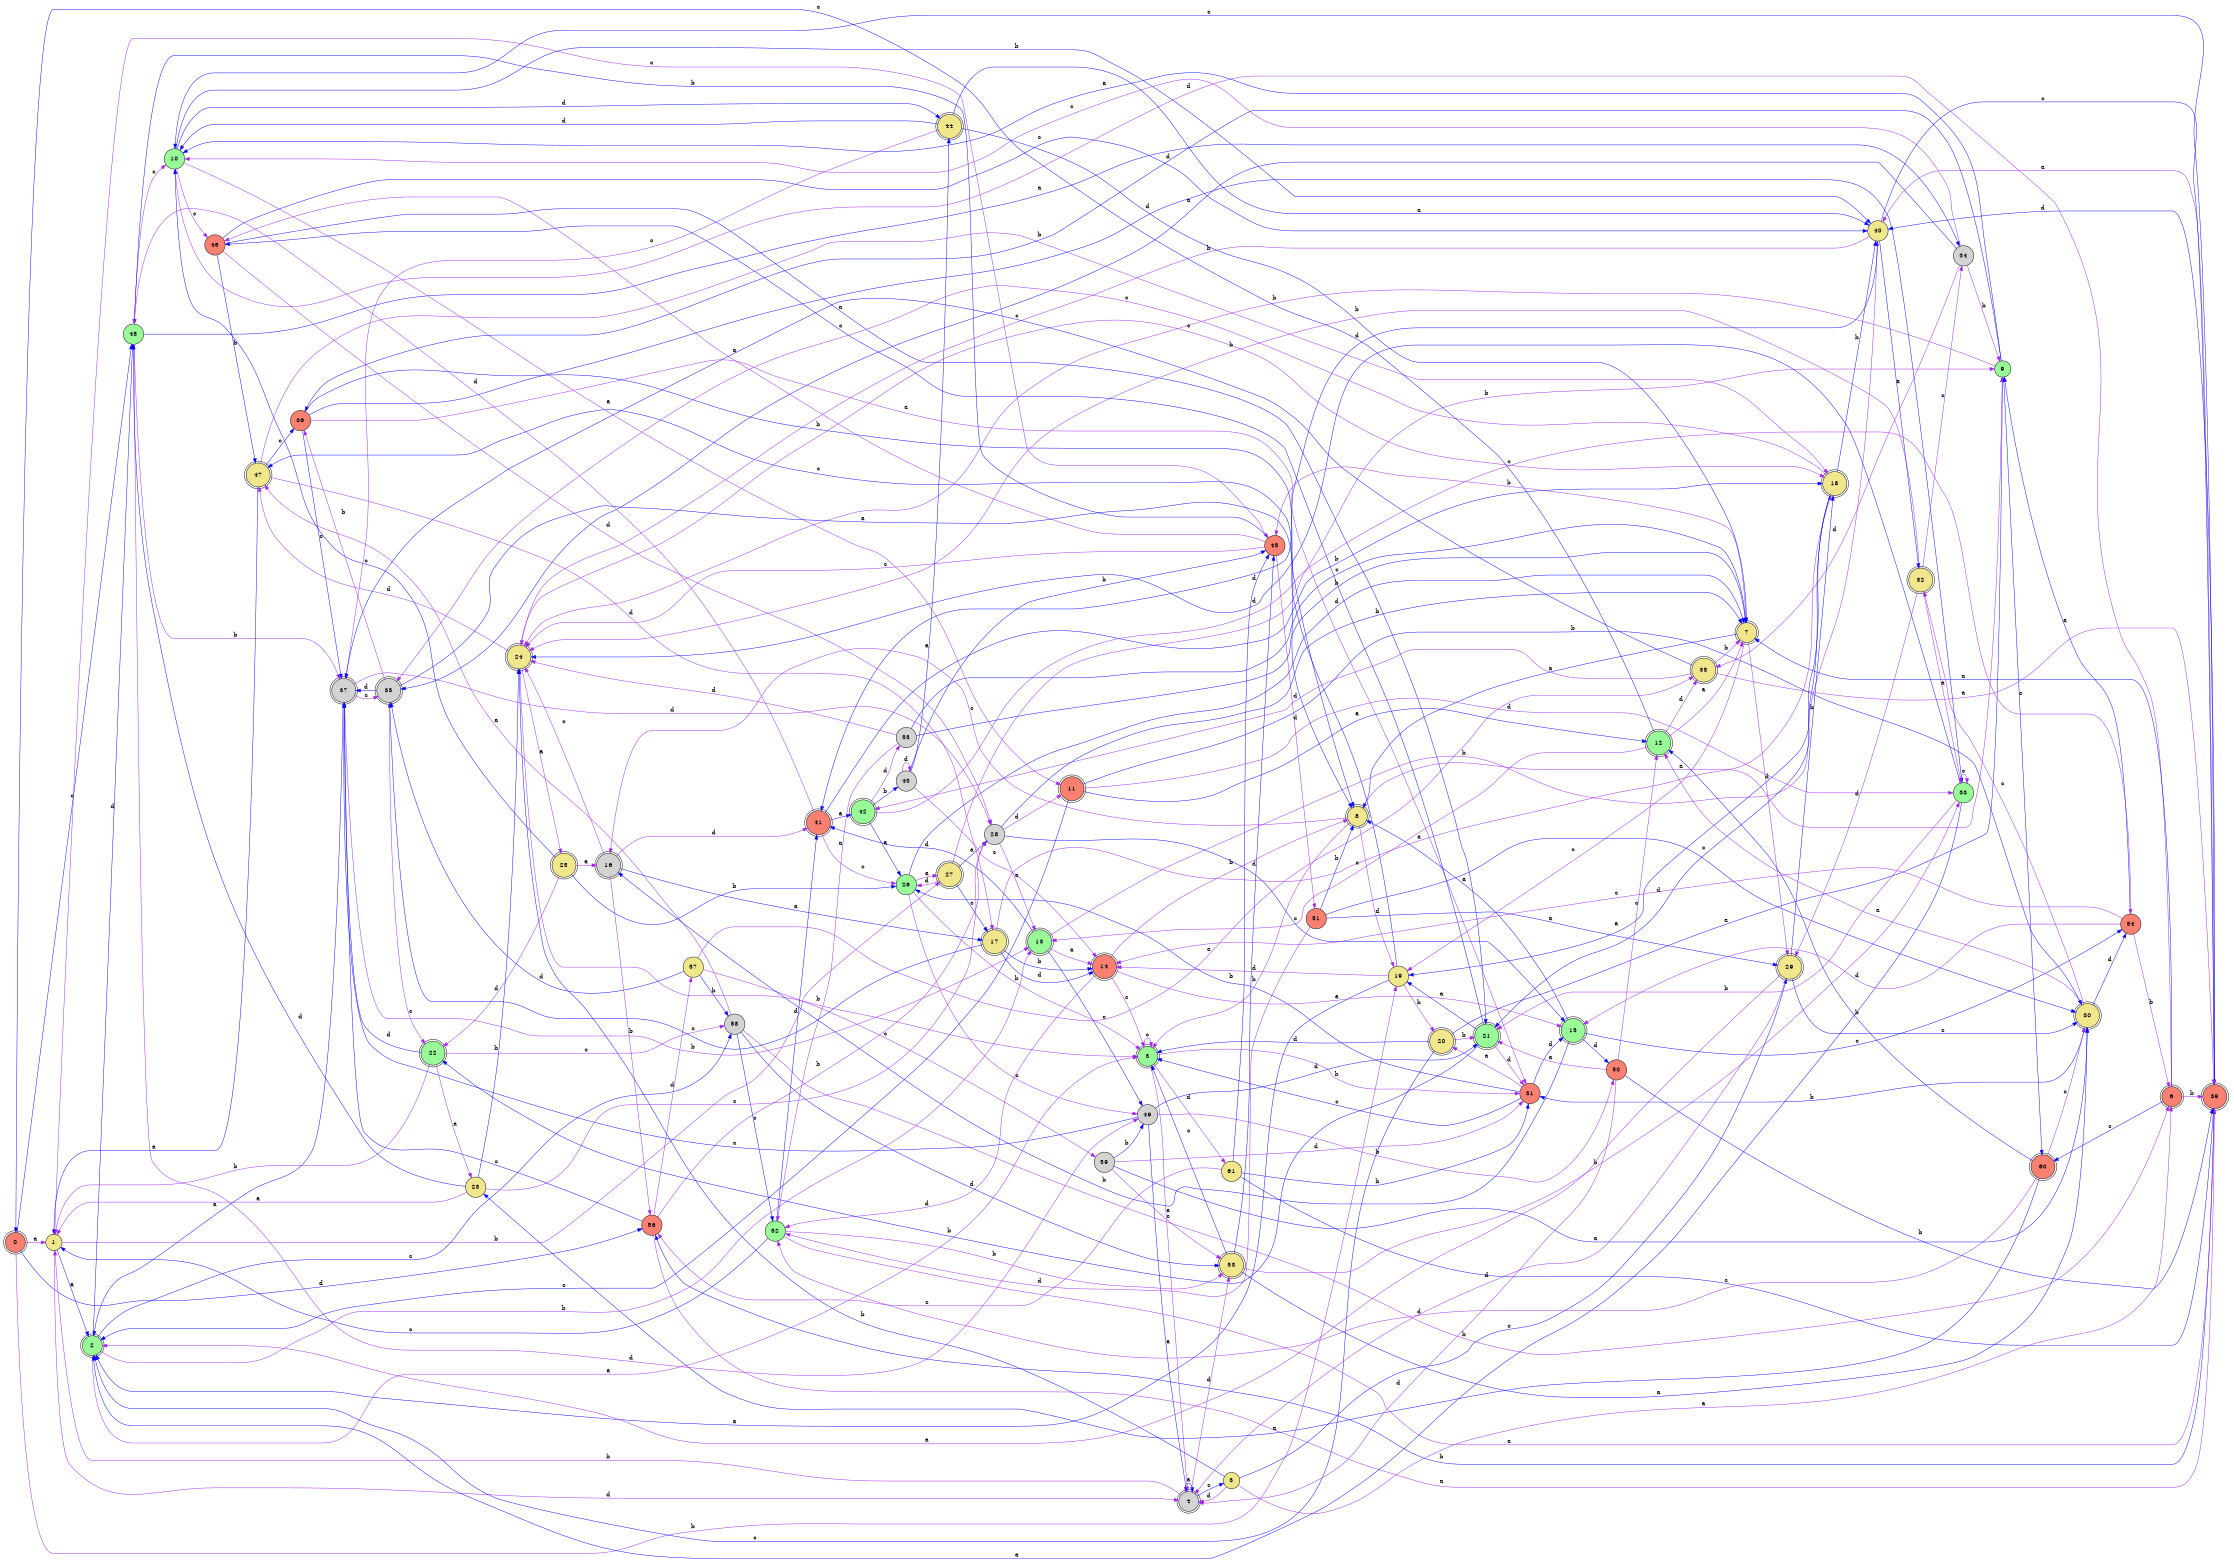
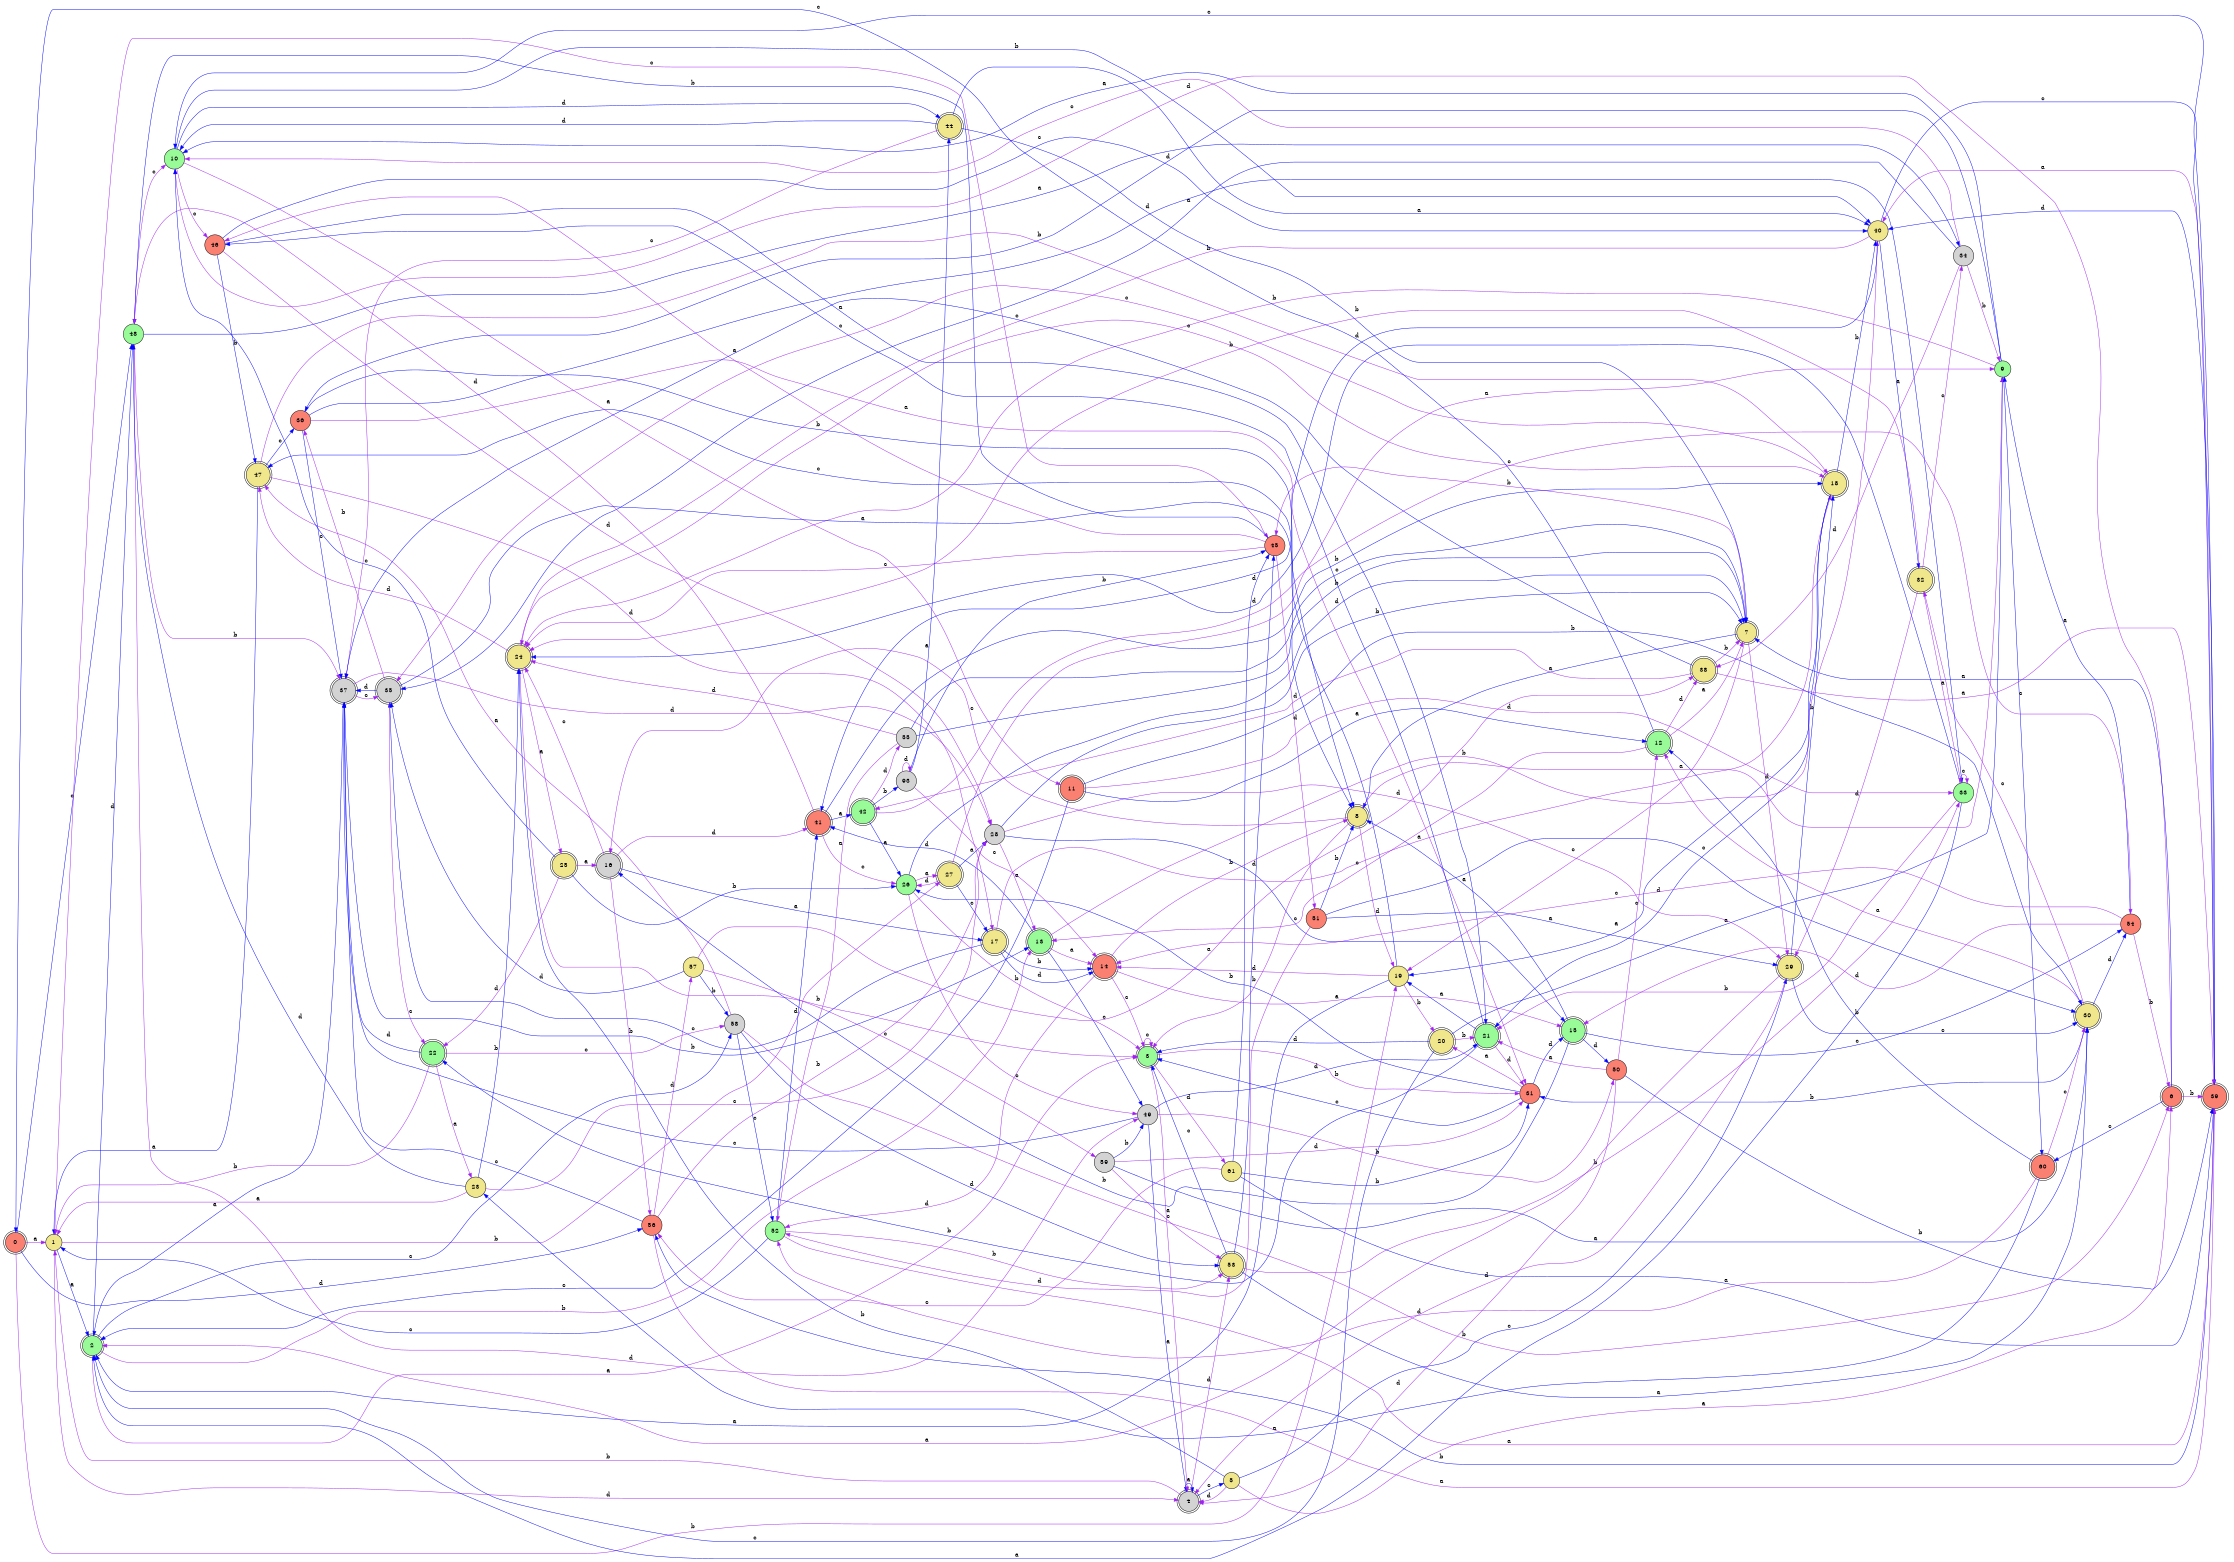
edge "27" -> "9": label "b" -> "a"
node "43": label "43" -> "93"
edge "28" -> "11": now "28" -> "29"
edge "37" -> "13": color purple -> blue
edge "61" -> "39": label "c" -> "a"
